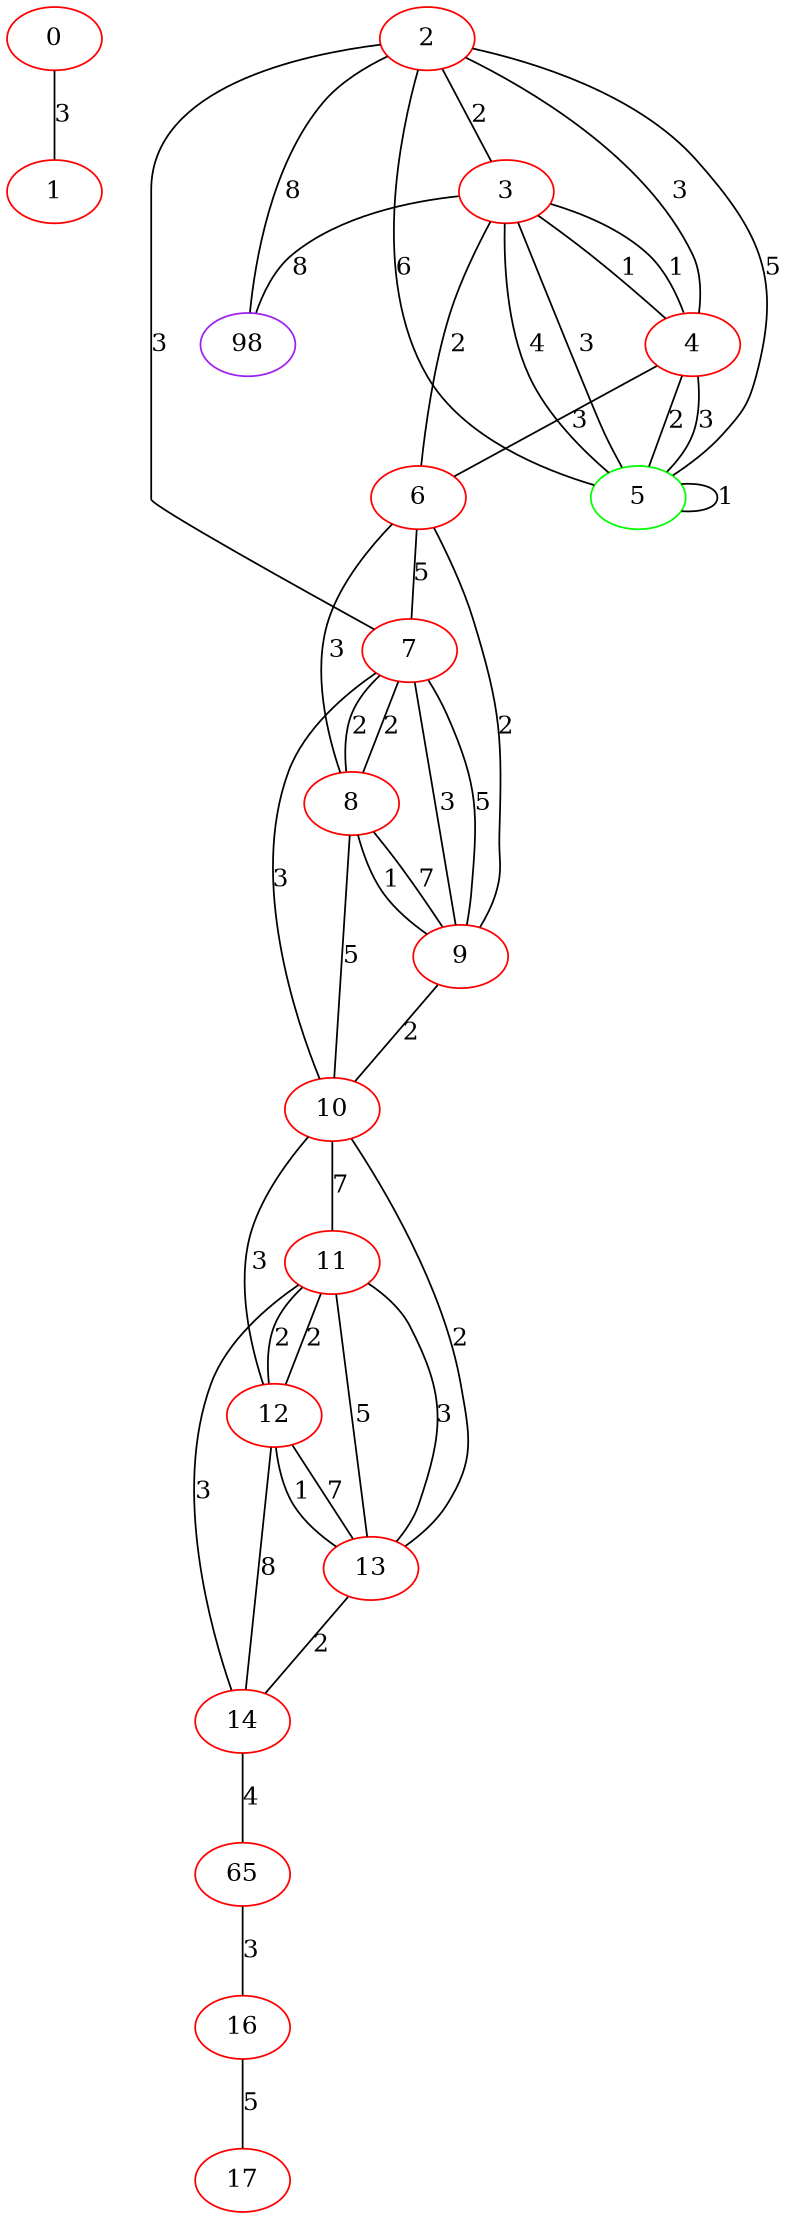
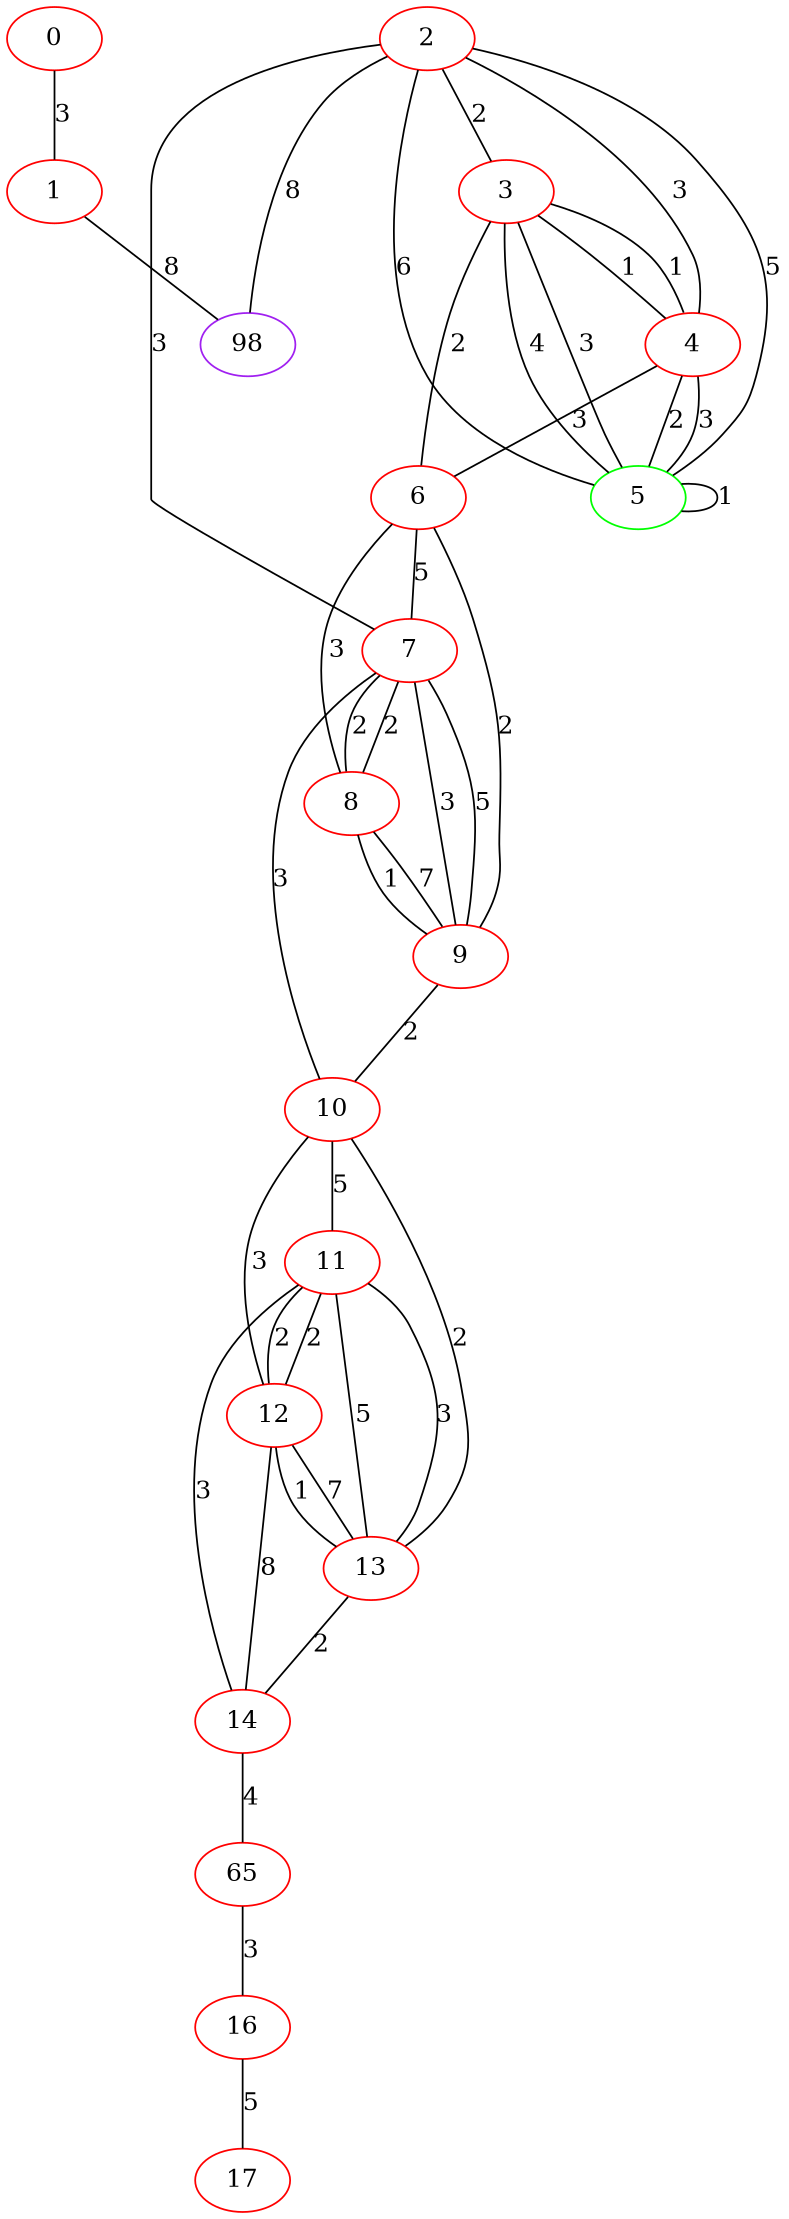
edge "3" -- "98": now "1" -- "98"
edge "8" -- "10": removed, label "5"
edge "10" -- "11": label "7" -> "5"
